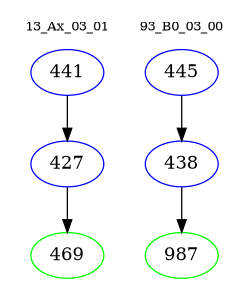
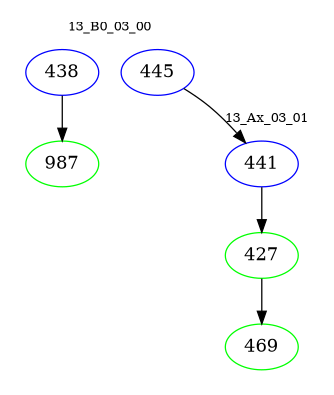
cluster "93_B0_03_00": label "93_B0_03_00" -> "13_B0_03_00"
edge "445" -> "438": now "445" -> "441"
node "427": color blue -> green
